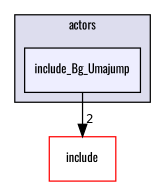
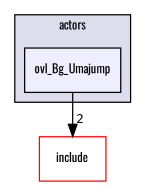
node "include_Bg_Umajump": label "include_Bg_Umajump" -> "ovl_Bg_Umajump"
